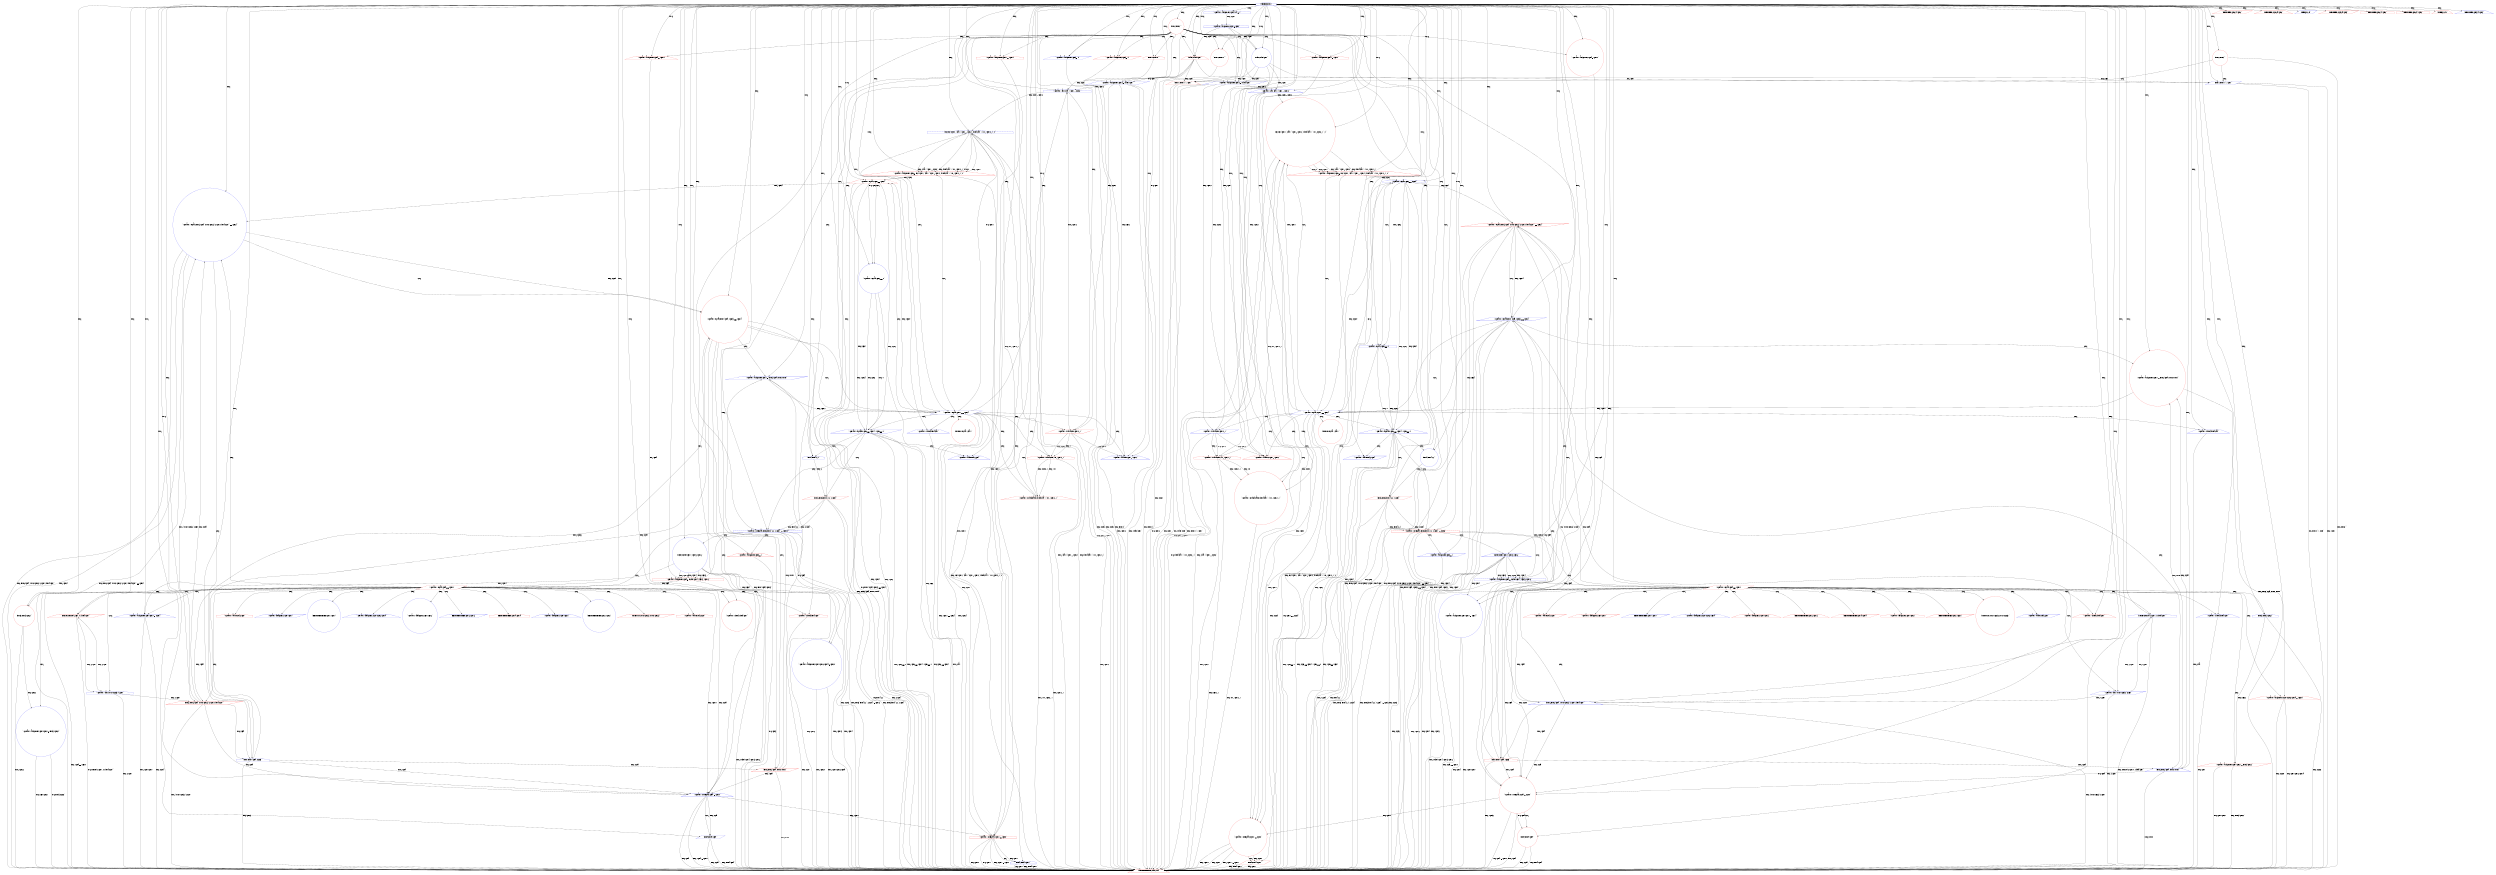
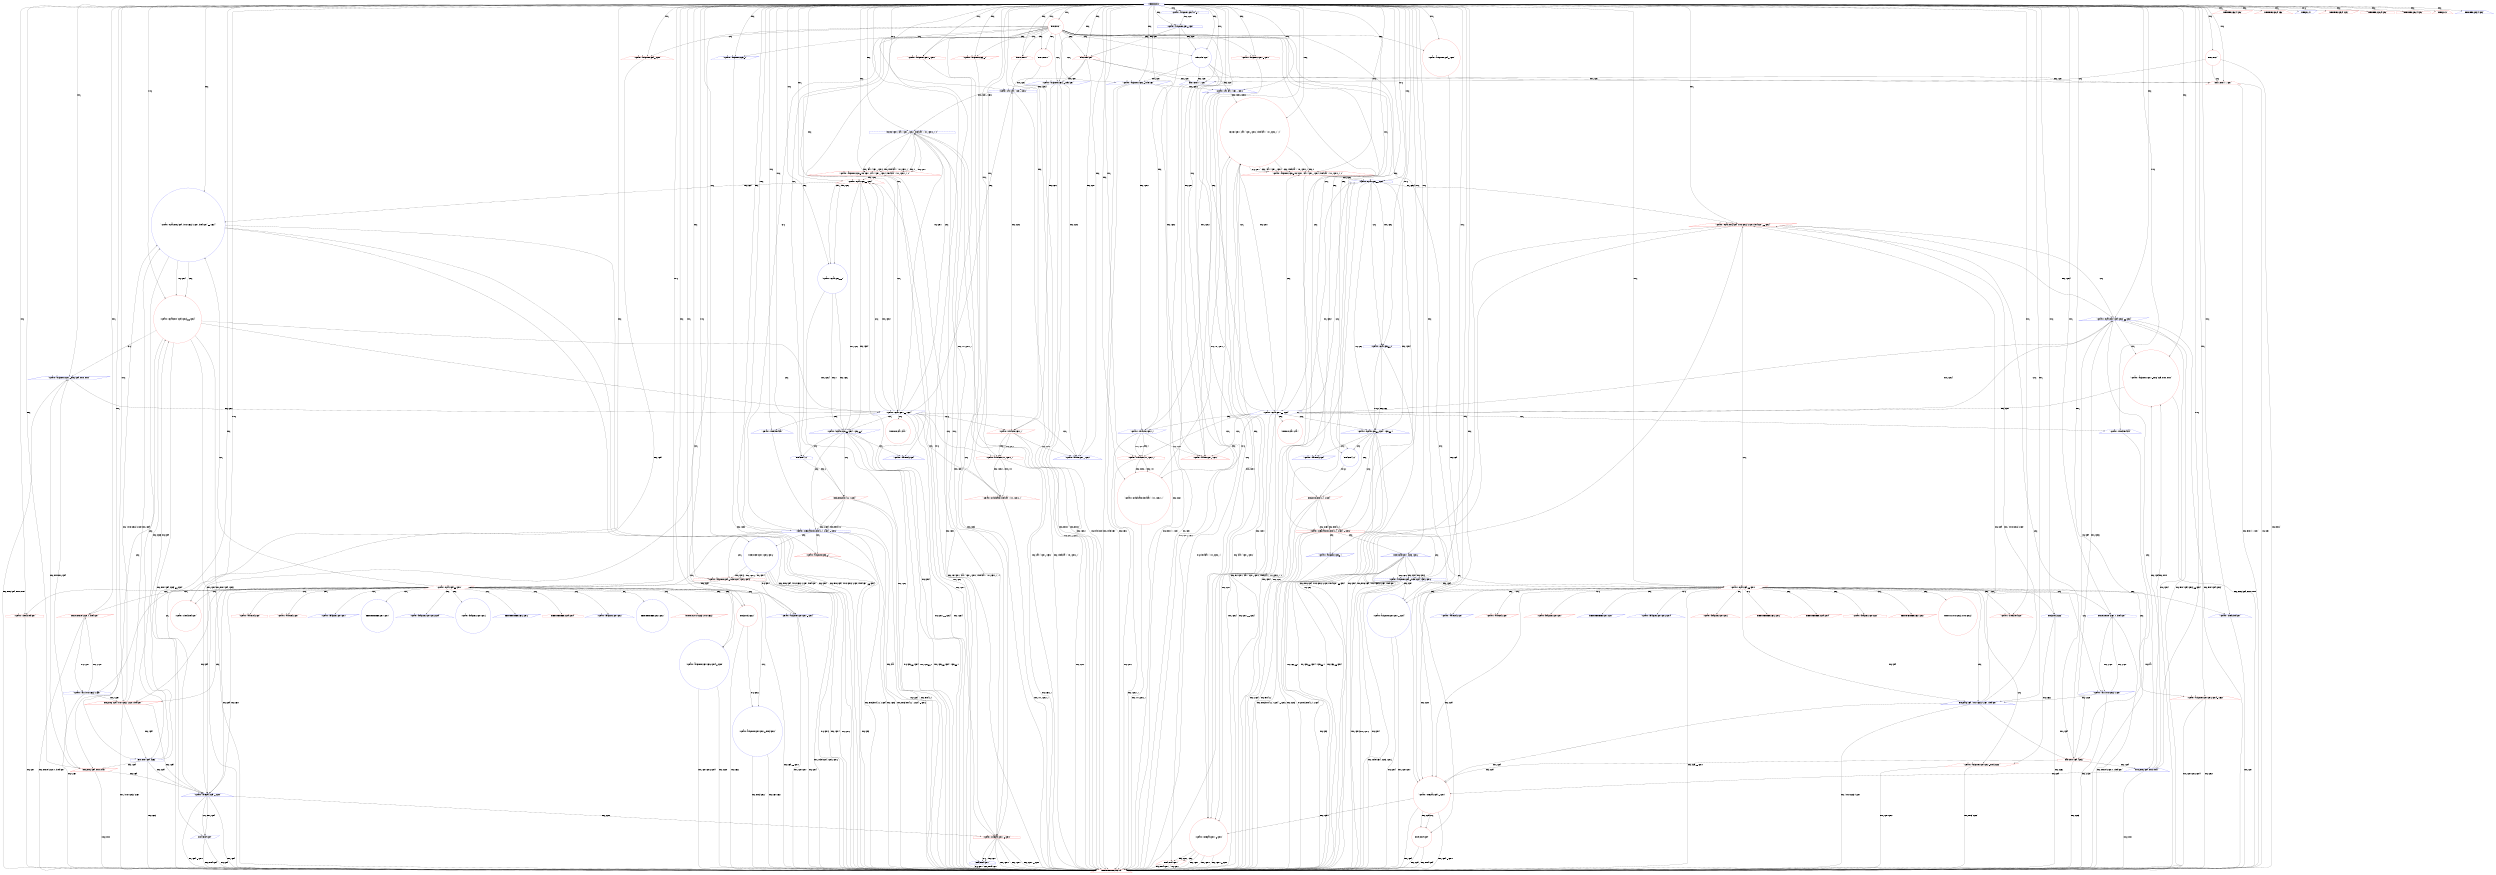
edge "(METHOD,FUN1)" -> "(<operator>.assignment,VAR1 = VAR2)": added, label "DDG:"
